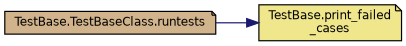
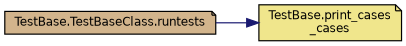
node "TestBase.print_failed _cases": label "TestBase.print_failed _cases" -> "TestBase.print_cases _cases"
